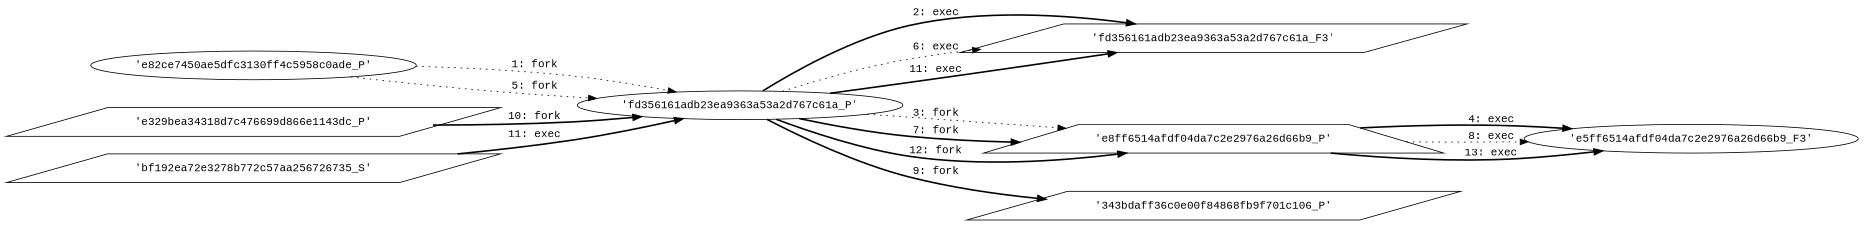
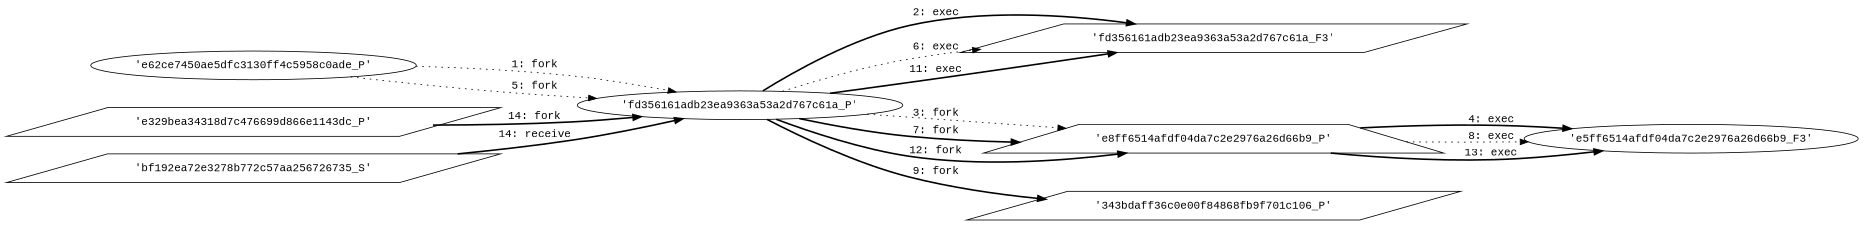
node "'e82ce7450ae5dfc3130ff4c5958c0ade_P'": label "'e82ce7450ae5dfc3130ff4c5958c0ade_P'" -> "'e62ce7450ae5dfc3130ff4c5958c0ade_P'"
edge "'e329bea34318d7c476699d866e1143dc_P'" -> "'fd356161adb23ea9363a53a2d767c61a_P'": label "10: fork" -> "14: fork"
edge "'bf192ea72e3278b772c57aa256726735_S'" -> "'fd356161adb23ea9363a53a2d767c61a_P'": label "11: exec" -> "14: receive"
